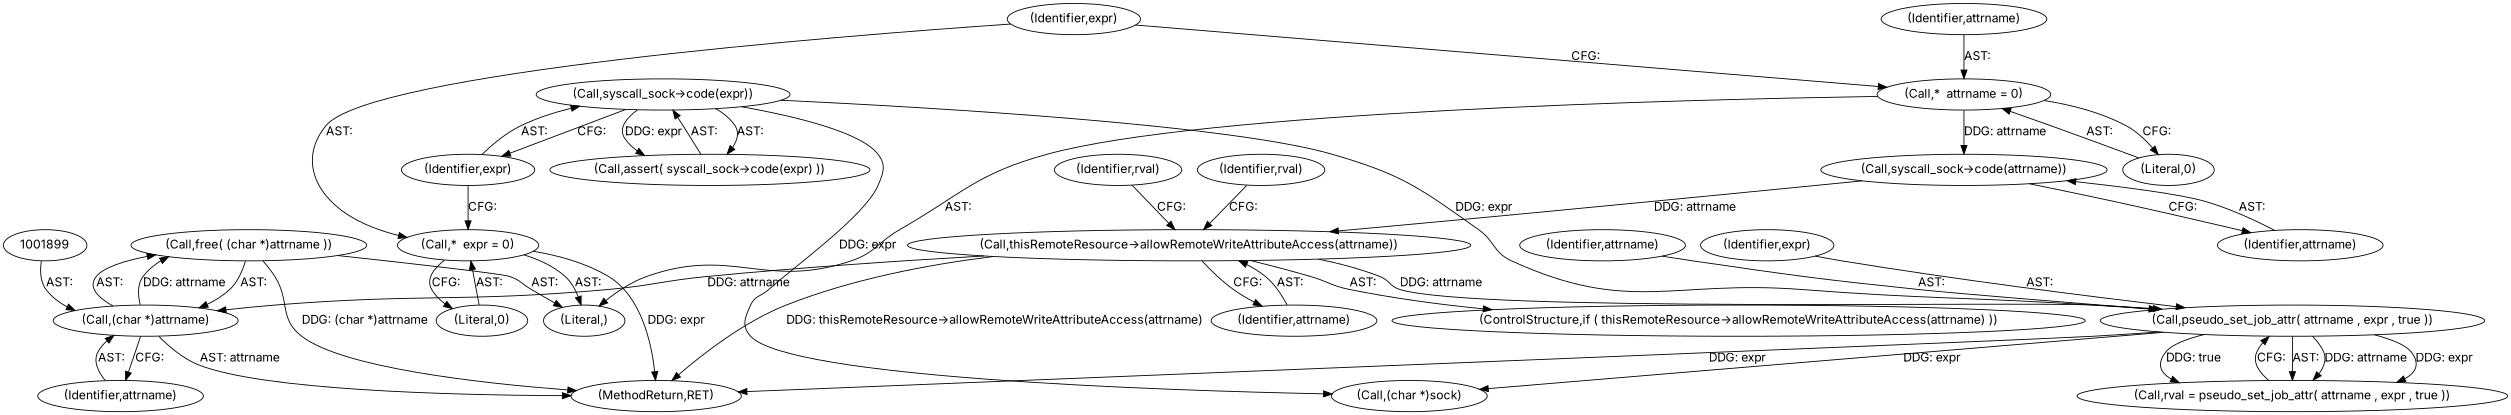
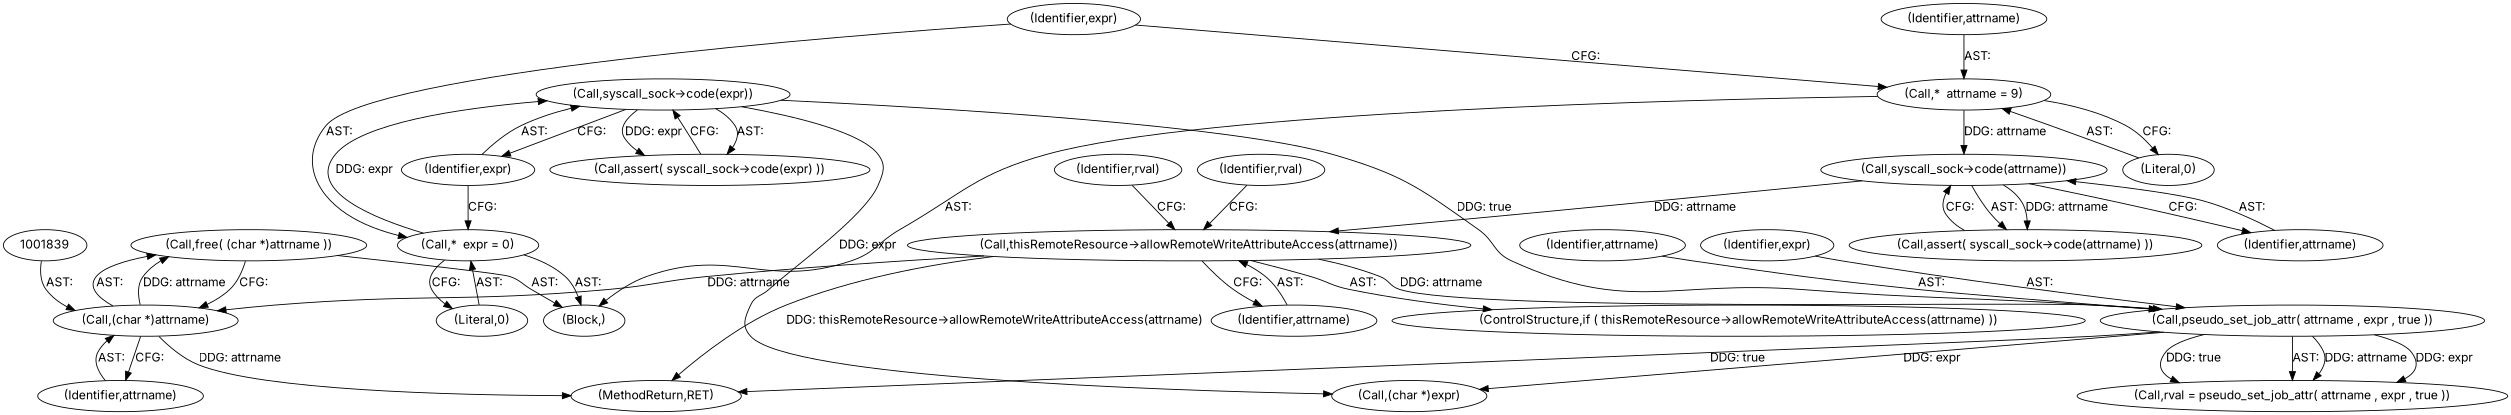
node "(Call,*  attrname = 0)": label "(Call,*  attrname = 0)" -> "(Call,*  attrname = 9)"
edge "(Call,assert( syscall_sock->code(expr) ))" -> "(Call,syscall_sock->code(expr))": label "AST: " -> "CFG: "
edge "(Call,syscall_sock->code(expr))" -> "(Call,pseudo_set_job_attr( attrname , expr , true ))": label "DDG: expr" -> "DDG: true"
node "1001899": label "1001899" -> "1001839"
node "(Call,assert( syscall_sock->code(attrname) ))": added
edge "(Call,*  expr = 0)" -> "(MethodReturn,RET)": now "(Call,*  expr = 0)" -> "(Call,syscall_sock->code(expr))"
edge "(Call,free( (char *)attrname ))" -> "(Call,(char *)attrname)": label "AST: " -> "CFG: "
node "(Literal,)": label "(Literal,)" -> "(Block,)"
edge "(Call,(char *)attrname)" -> "(MethodReturn,RET)": label "AST: attrname" -> "DDG: attrname"
edge "(Call,pseudo_set_job_attr( attrname , expr , true ))" -> "(MethodReturn,RET)": label "DDG: expr" -> "DDG: true"
edge "(Call,rval = pseudo_set_job_attr( attrname , expr , true ))" -> "(Call,pseudo_set_job_attr( attrname , expr , true ))": removed, label "CFG:"
edge "(Call,free( (char *)attrname ))" -> "(MethodReturn,RET)": removed, label "DDG: (char *)attrname"
node "(Call,(char *)sock)": label "(Call,(char *)sock)" -> "(Call,(char *)expr)"
